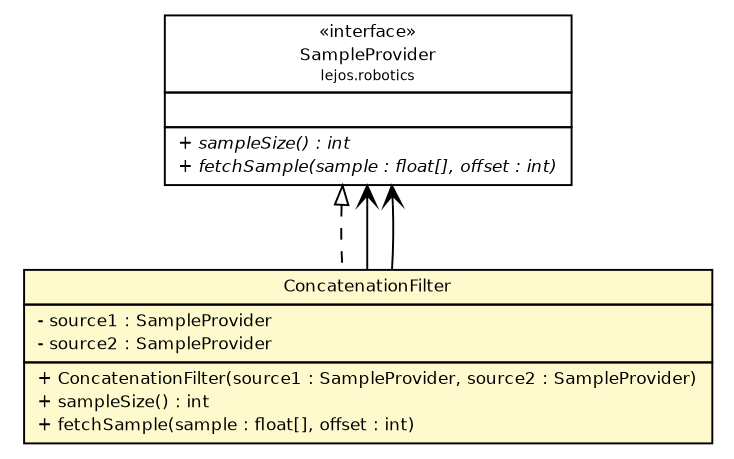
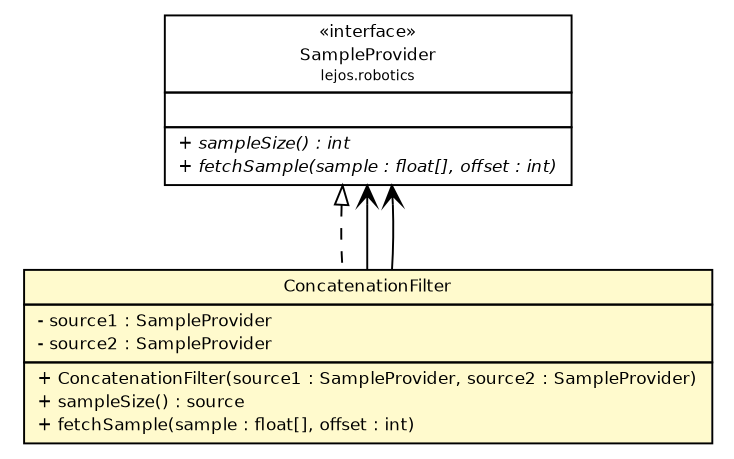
node "ConcatenationFilter": text "+ sampleSize() : int" -> "+ sampleSize() : source"
